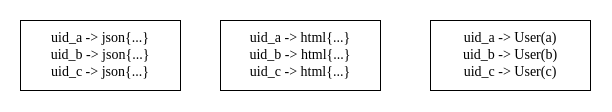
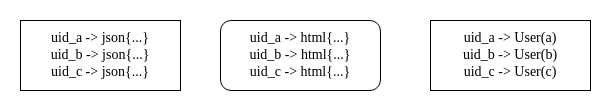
node "uid_a -> html{...} uid_b -> html{...} uid_c -> html{...}": shape rectangle -> rounded rectangle
